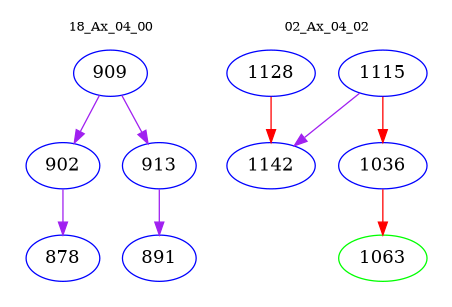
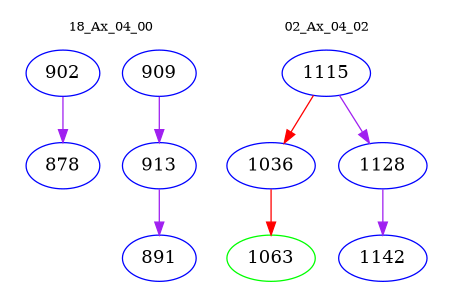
edge "909" -> "902": removed
edge "1128" -> "1142": color red -> purple
edge "1115" -> "1142": now "1115" -> "1128"
